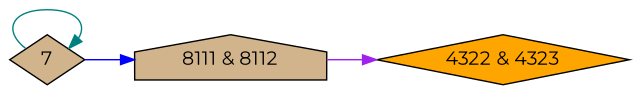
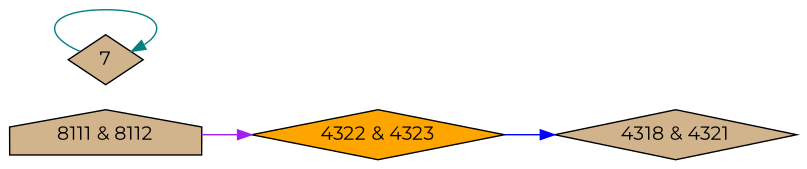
edge "7" -> "8111 & 8112": removed
node "4318 & 4321": added
